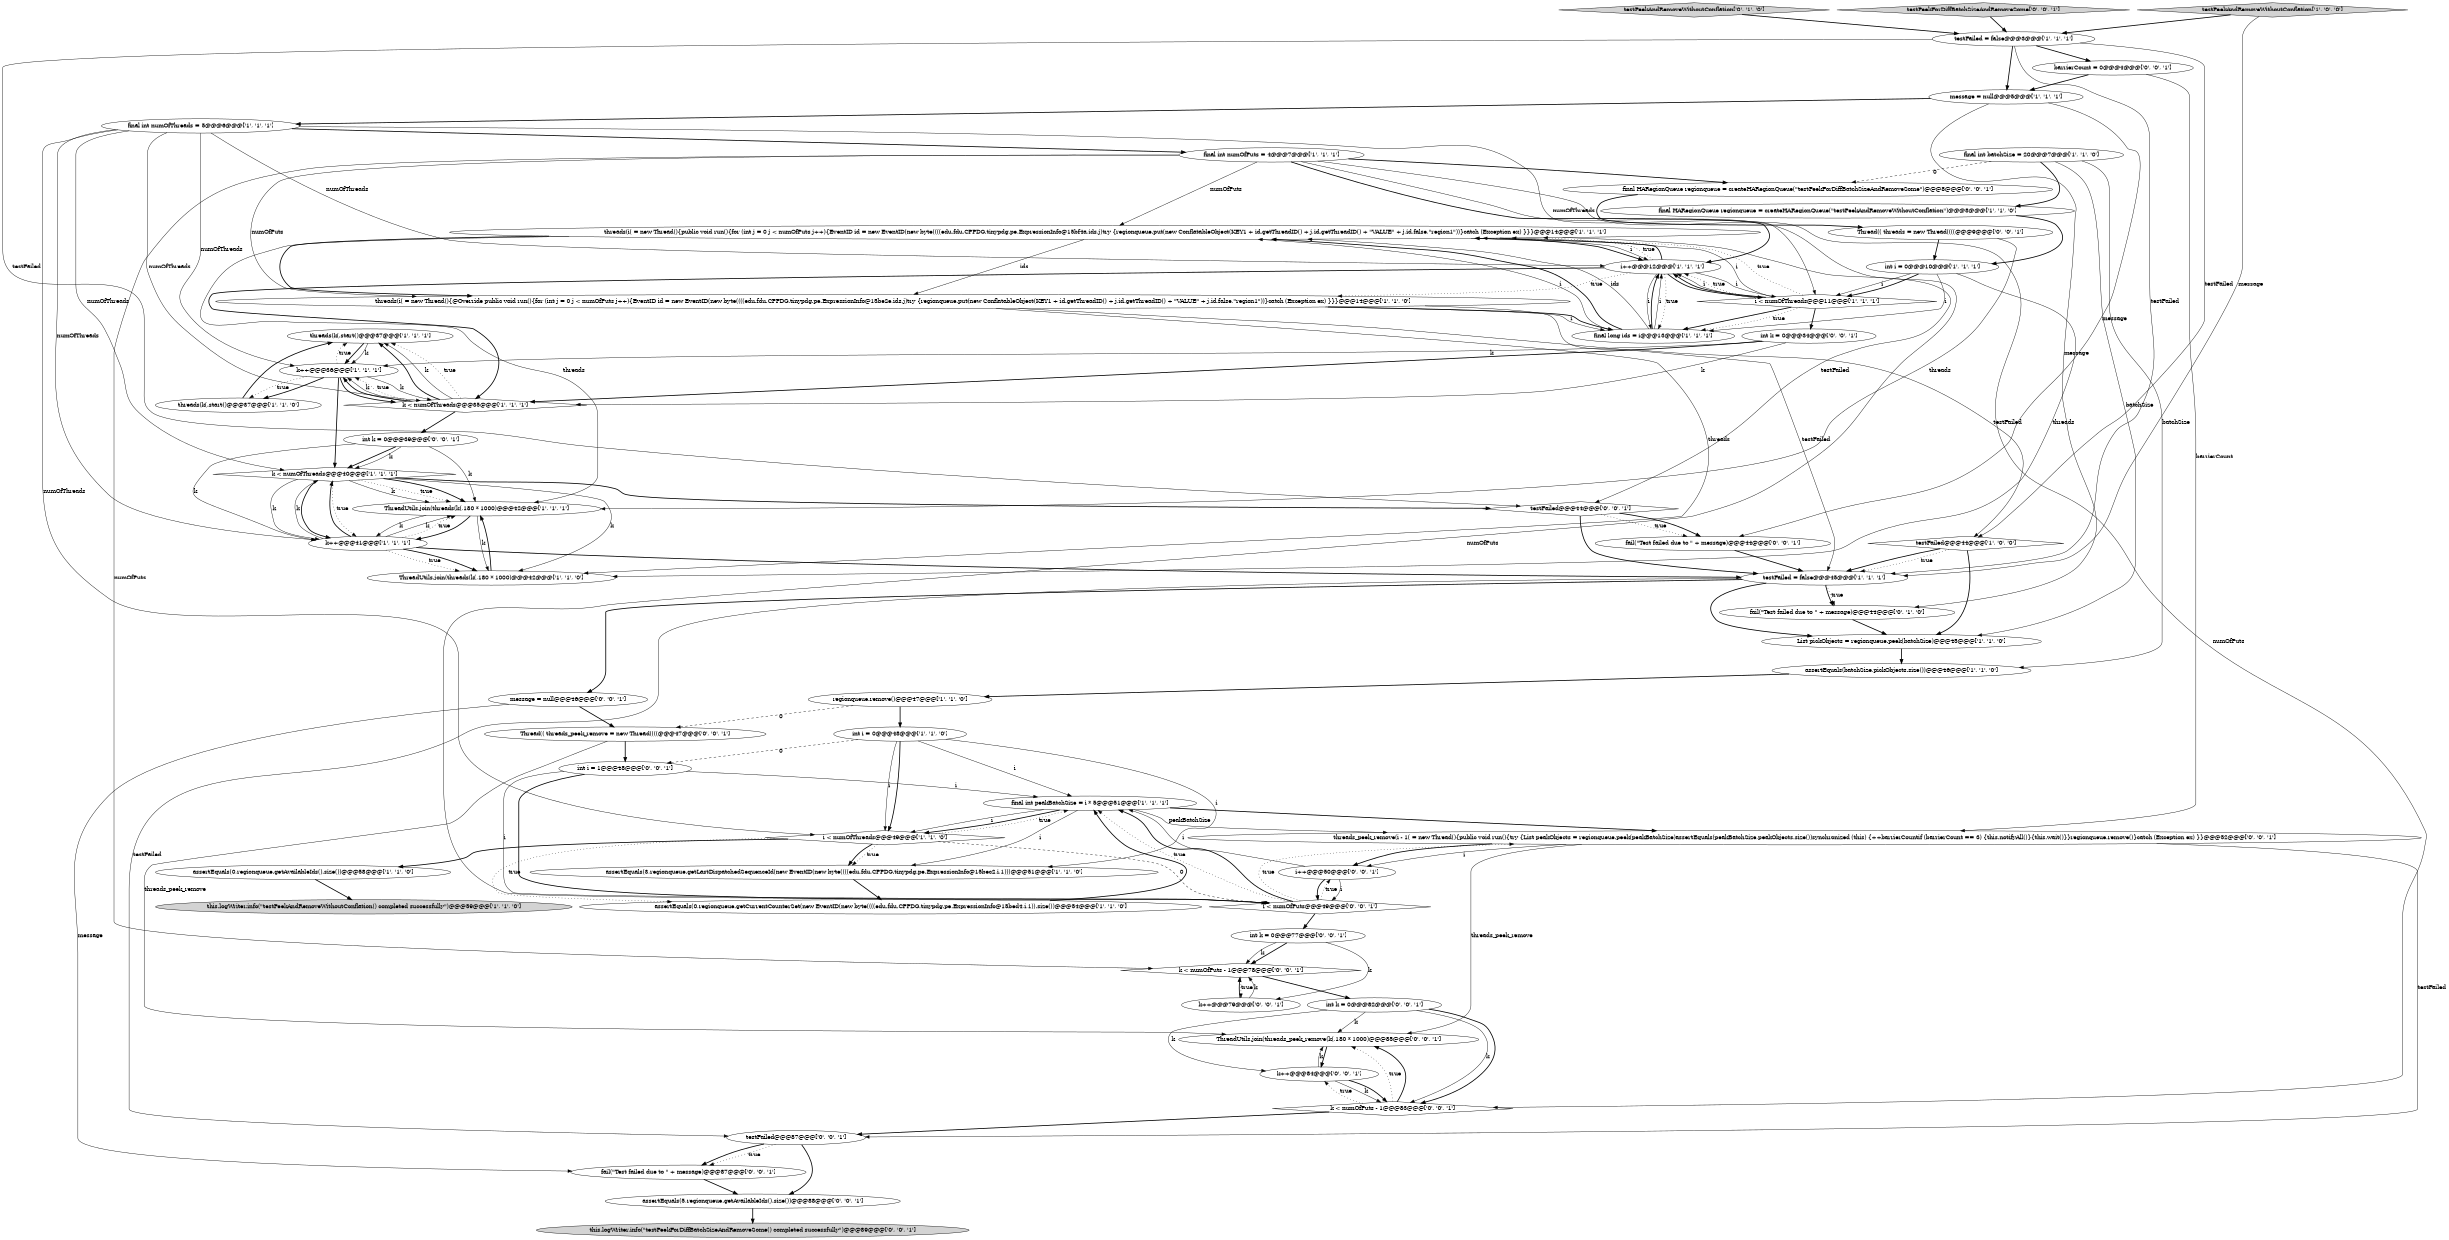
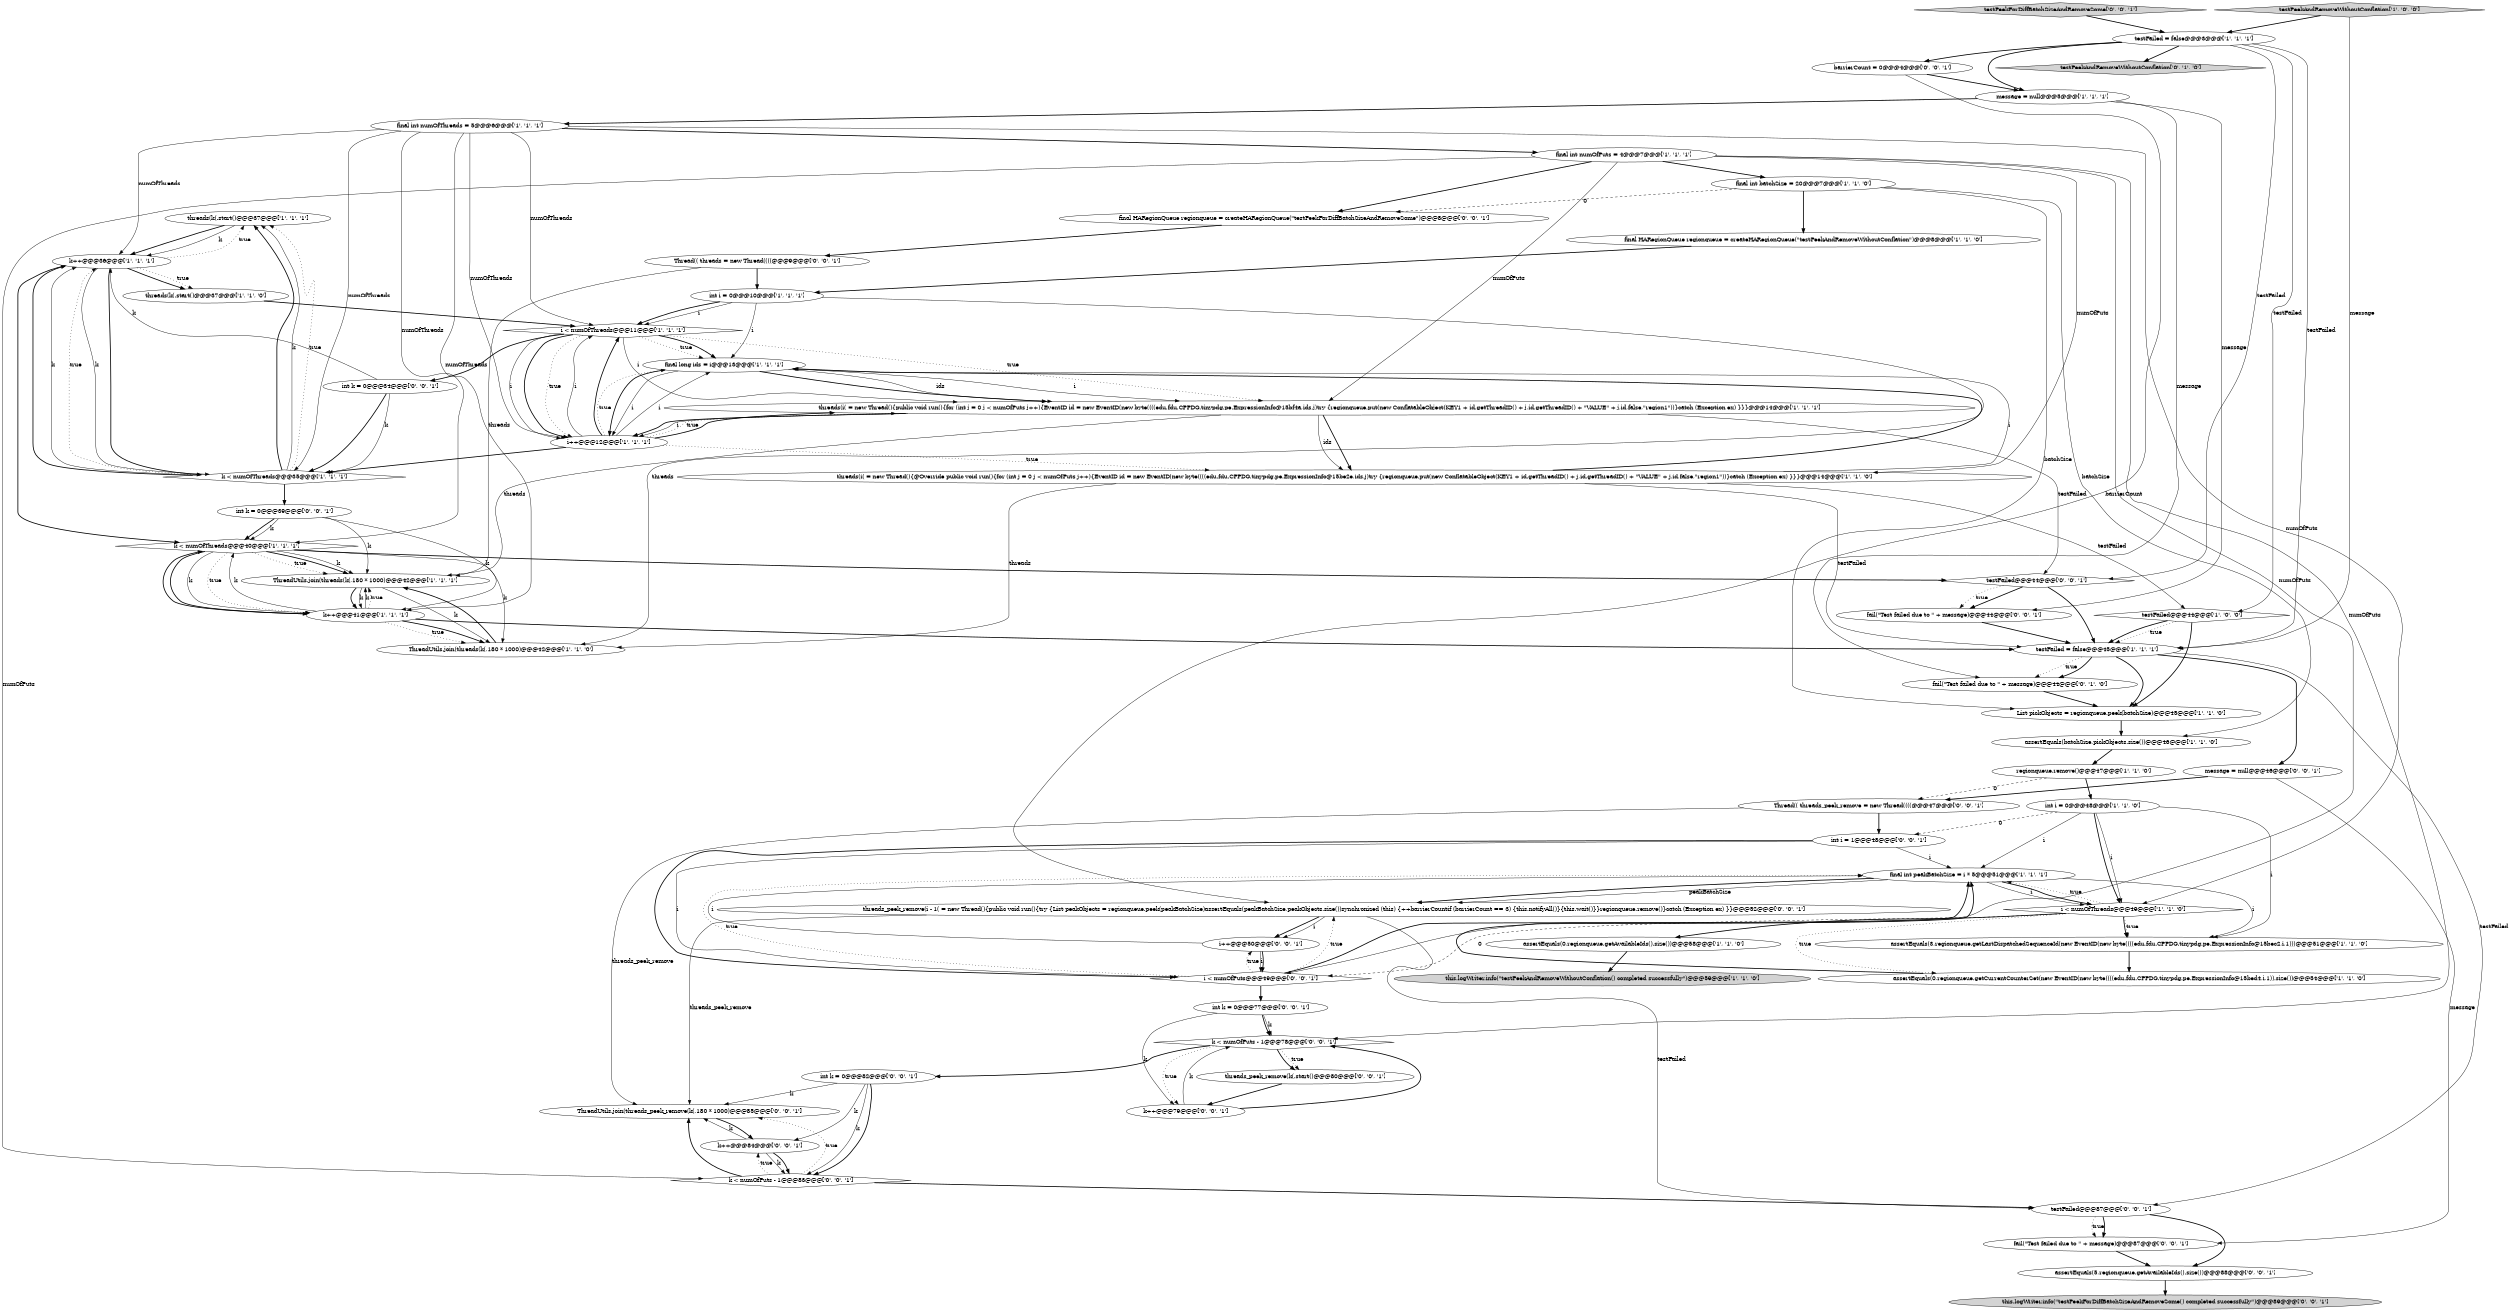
edge "testPeekAndRemoveWithoutConflation['0', '1', '0']" -> "testFailed = false@@@3@@@['1', '1', '1']": reversed
edge "final int numOfPuts = 4@@@7@@@['1', '1', '1']" -> "i++@@@12@@@['1', '1', '1']": now "final int numOfPuts = 4@@@7@@@['1', '1', '1']" -> "final int batchSize = 20@@@7@@@['1', '1', '0']"
edge "threads(k(.start()@@@37@@@['1', '1', '0']" -> "threads(k(.start()@@@37@@@['1', '1', '1']": now "threads(k(.start()@@@37@@@['1', '1', '0']" -> "i < numOfThreads@@@11@@@['1', '1', '1']"
edge "final int numOfThreads = 5@@@6@@@['1', '1', '1']" -> "i < numOfThreads@@@49@@@['1', '1', '0']": label "numOfThreads" -> "numOfPuts"
node "threads_peek_remove(k(.start()@@@80@@@['0', '0', '1']": added
